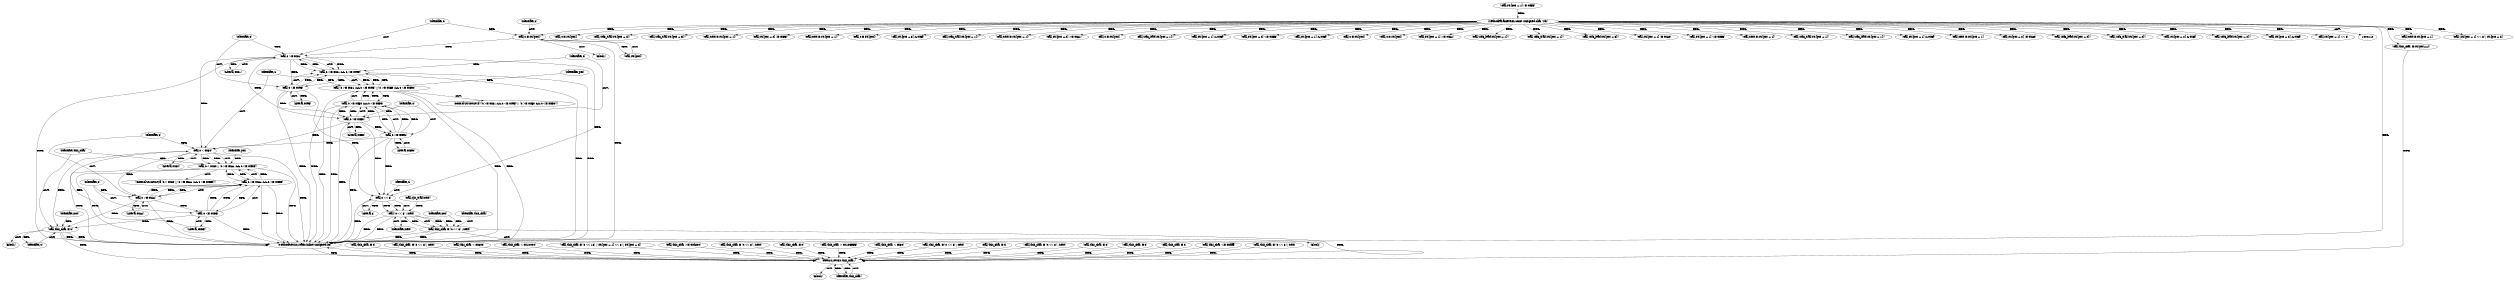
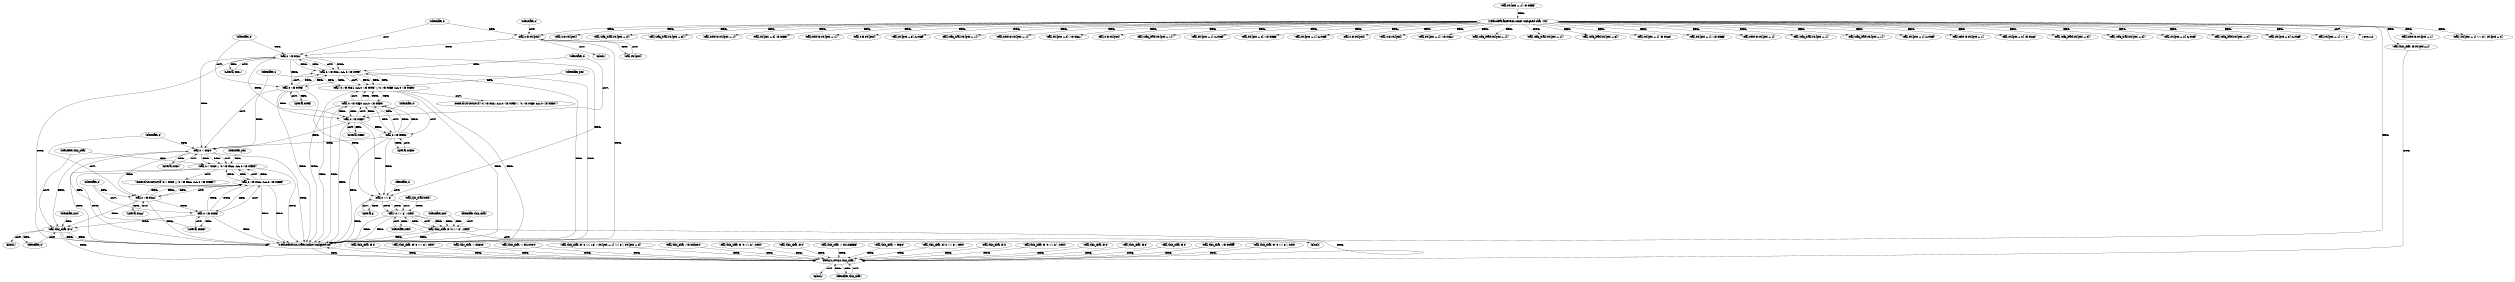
edge "(Call,c <= 0x9F)" -> "(Literal,0x9F)": label "DDG: " -> "CFG: "
edge "(Call,c <= 0x9F)" -> "(Call,c < 0x80)": added, label "DDG:"
